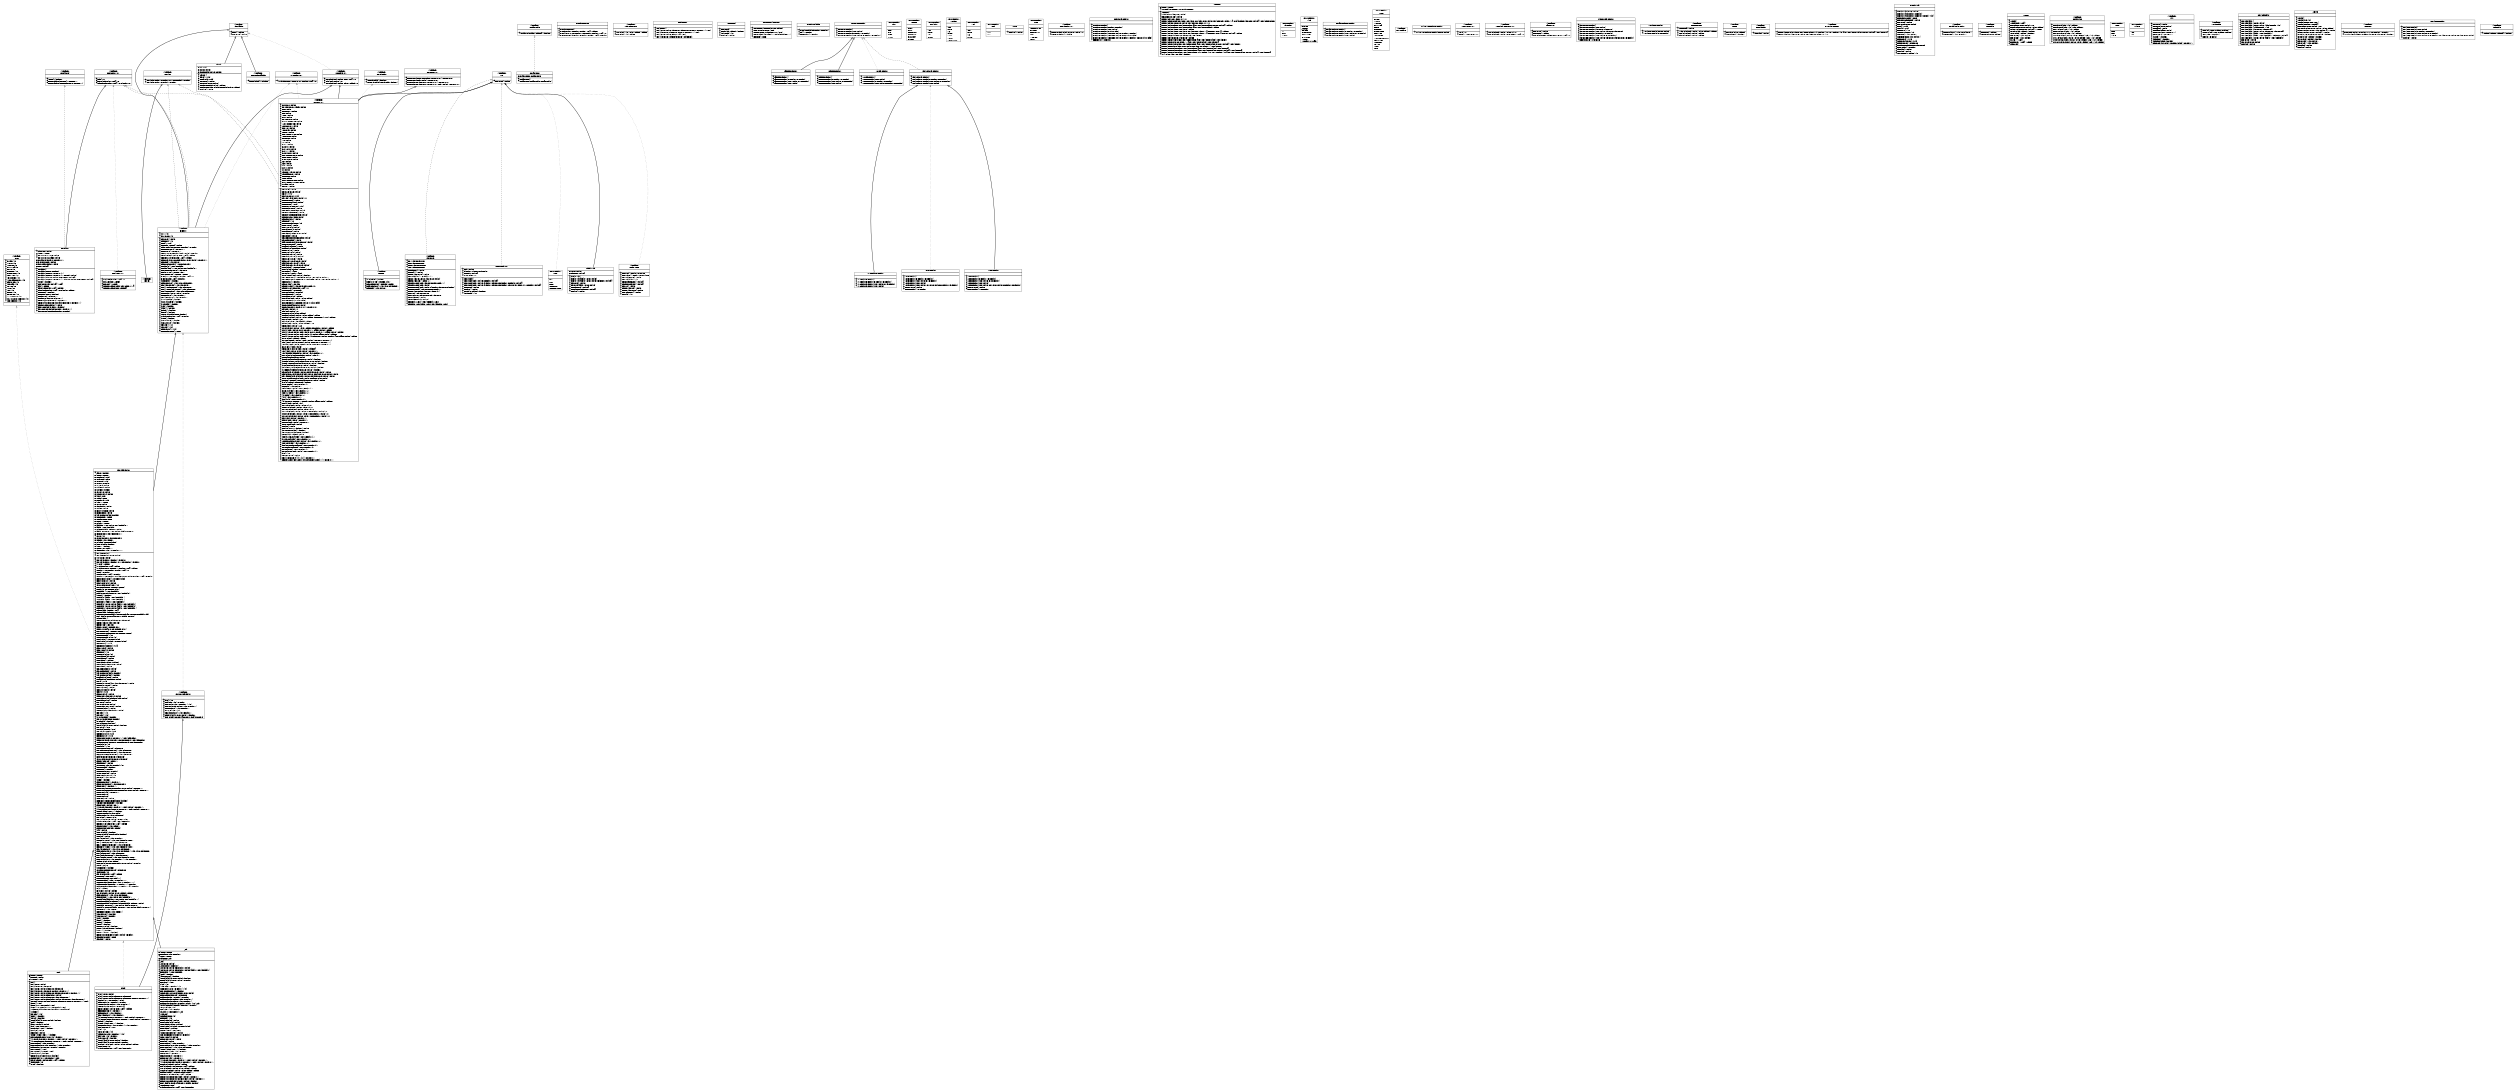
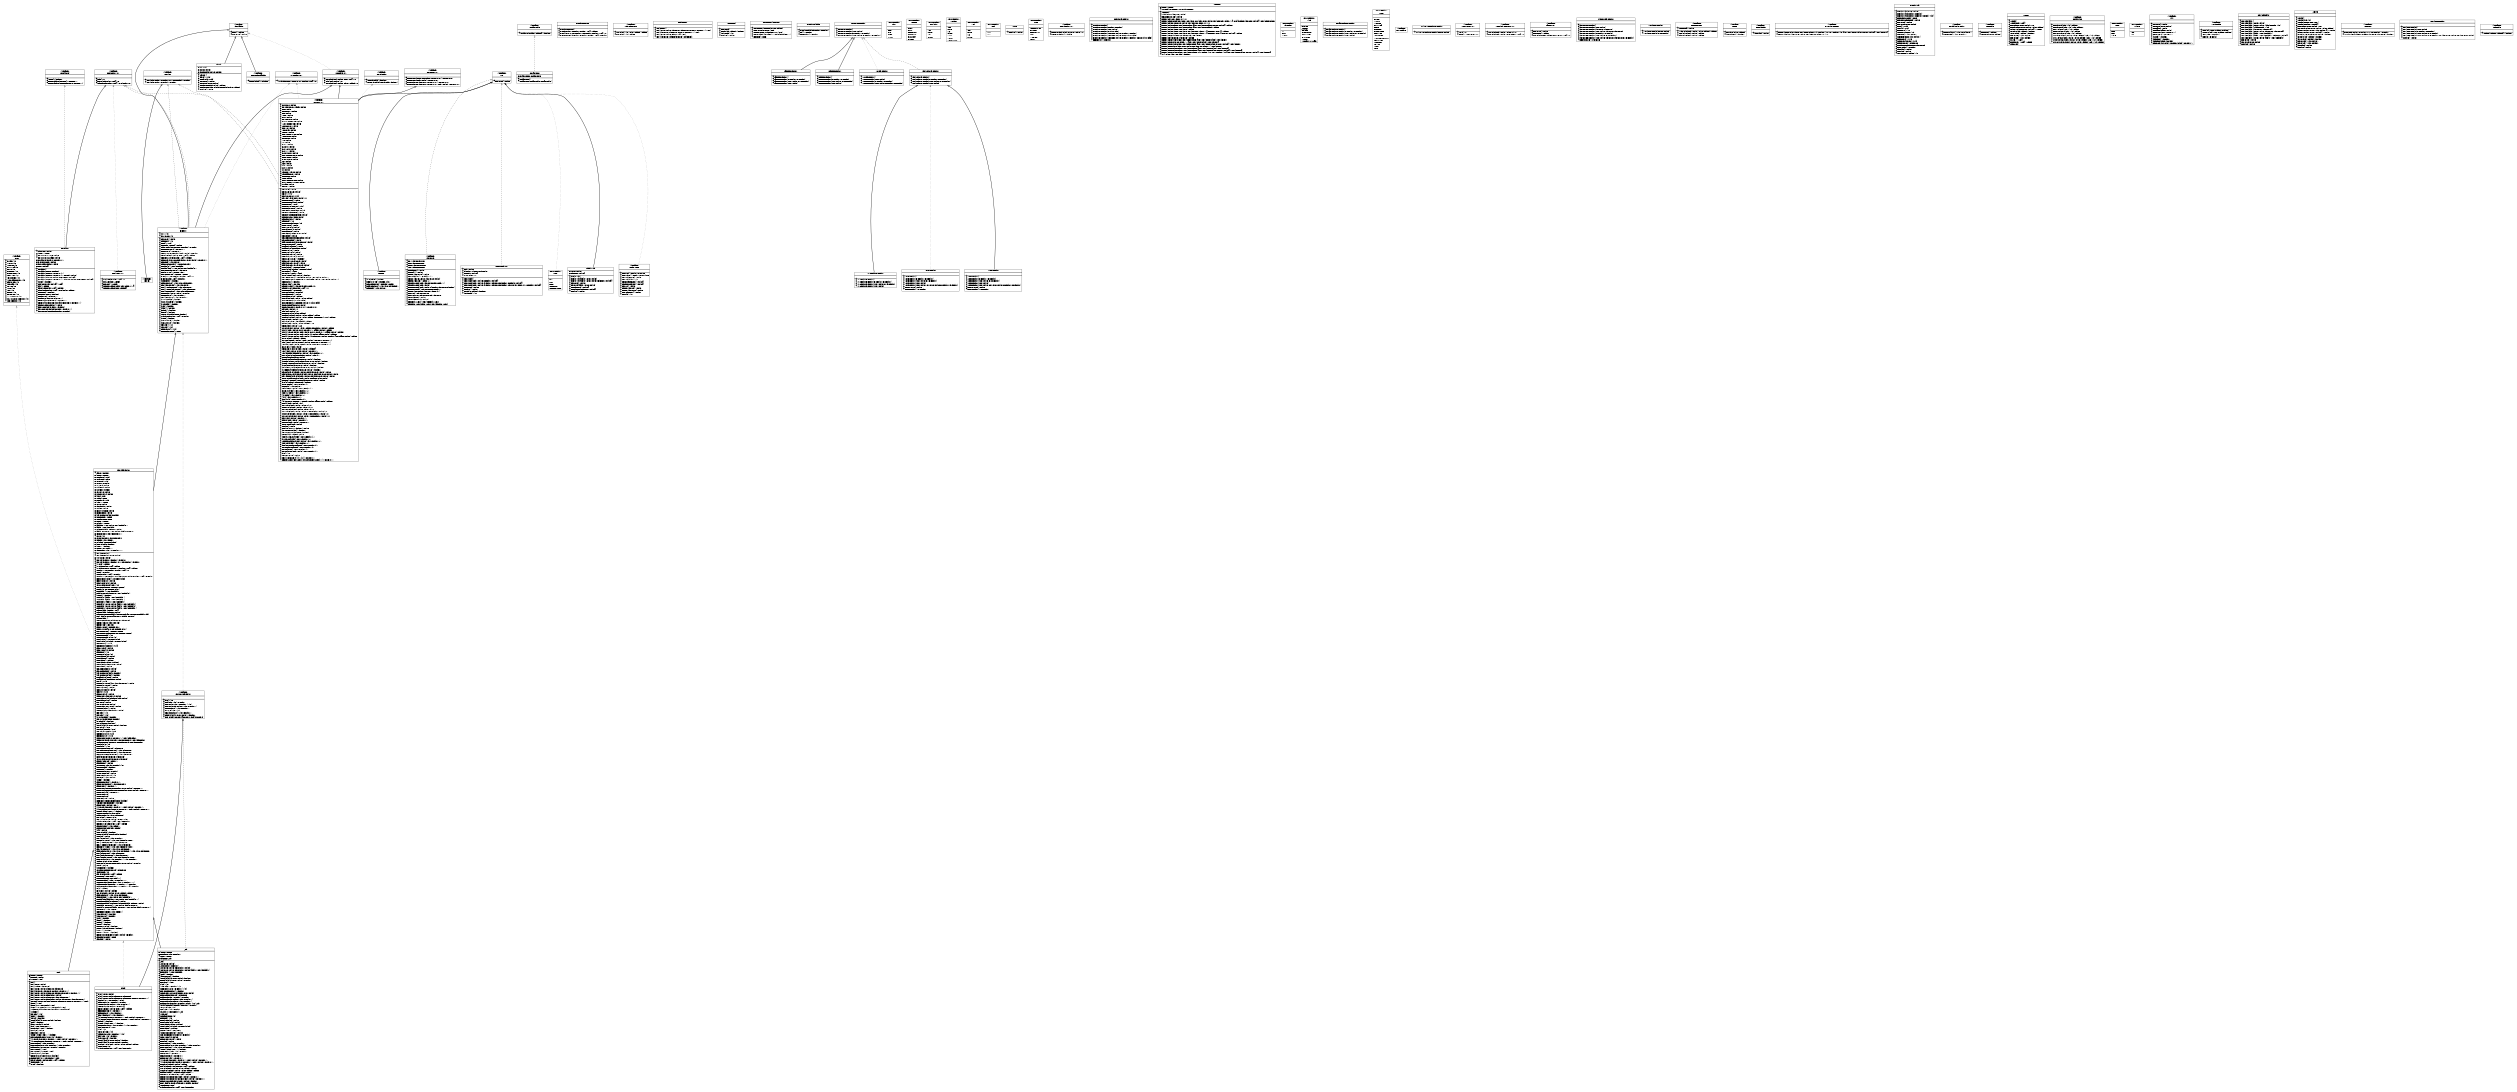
node "Context<T>": text "+ getDomainName() : String" -> "+ getDomainName() : Strategy"
edge "Job" -> "CompoundExertion": added
node "Task": text "+ Task(signature : Signature)" -> "+ Task(update : Signature)"
